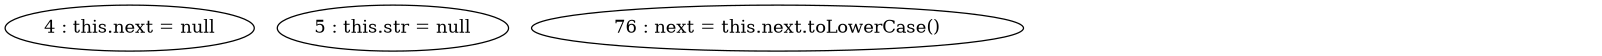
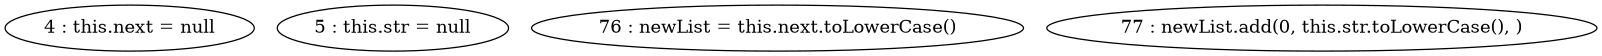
node "76 : next = this.next.toLowerCase()": label "76 : next = this.next.toLowerCase()" -> "76 : newList = this.next.toLowerCase()"
node "77 : newList.add(0, this.str.toLowerCase(), )": added
